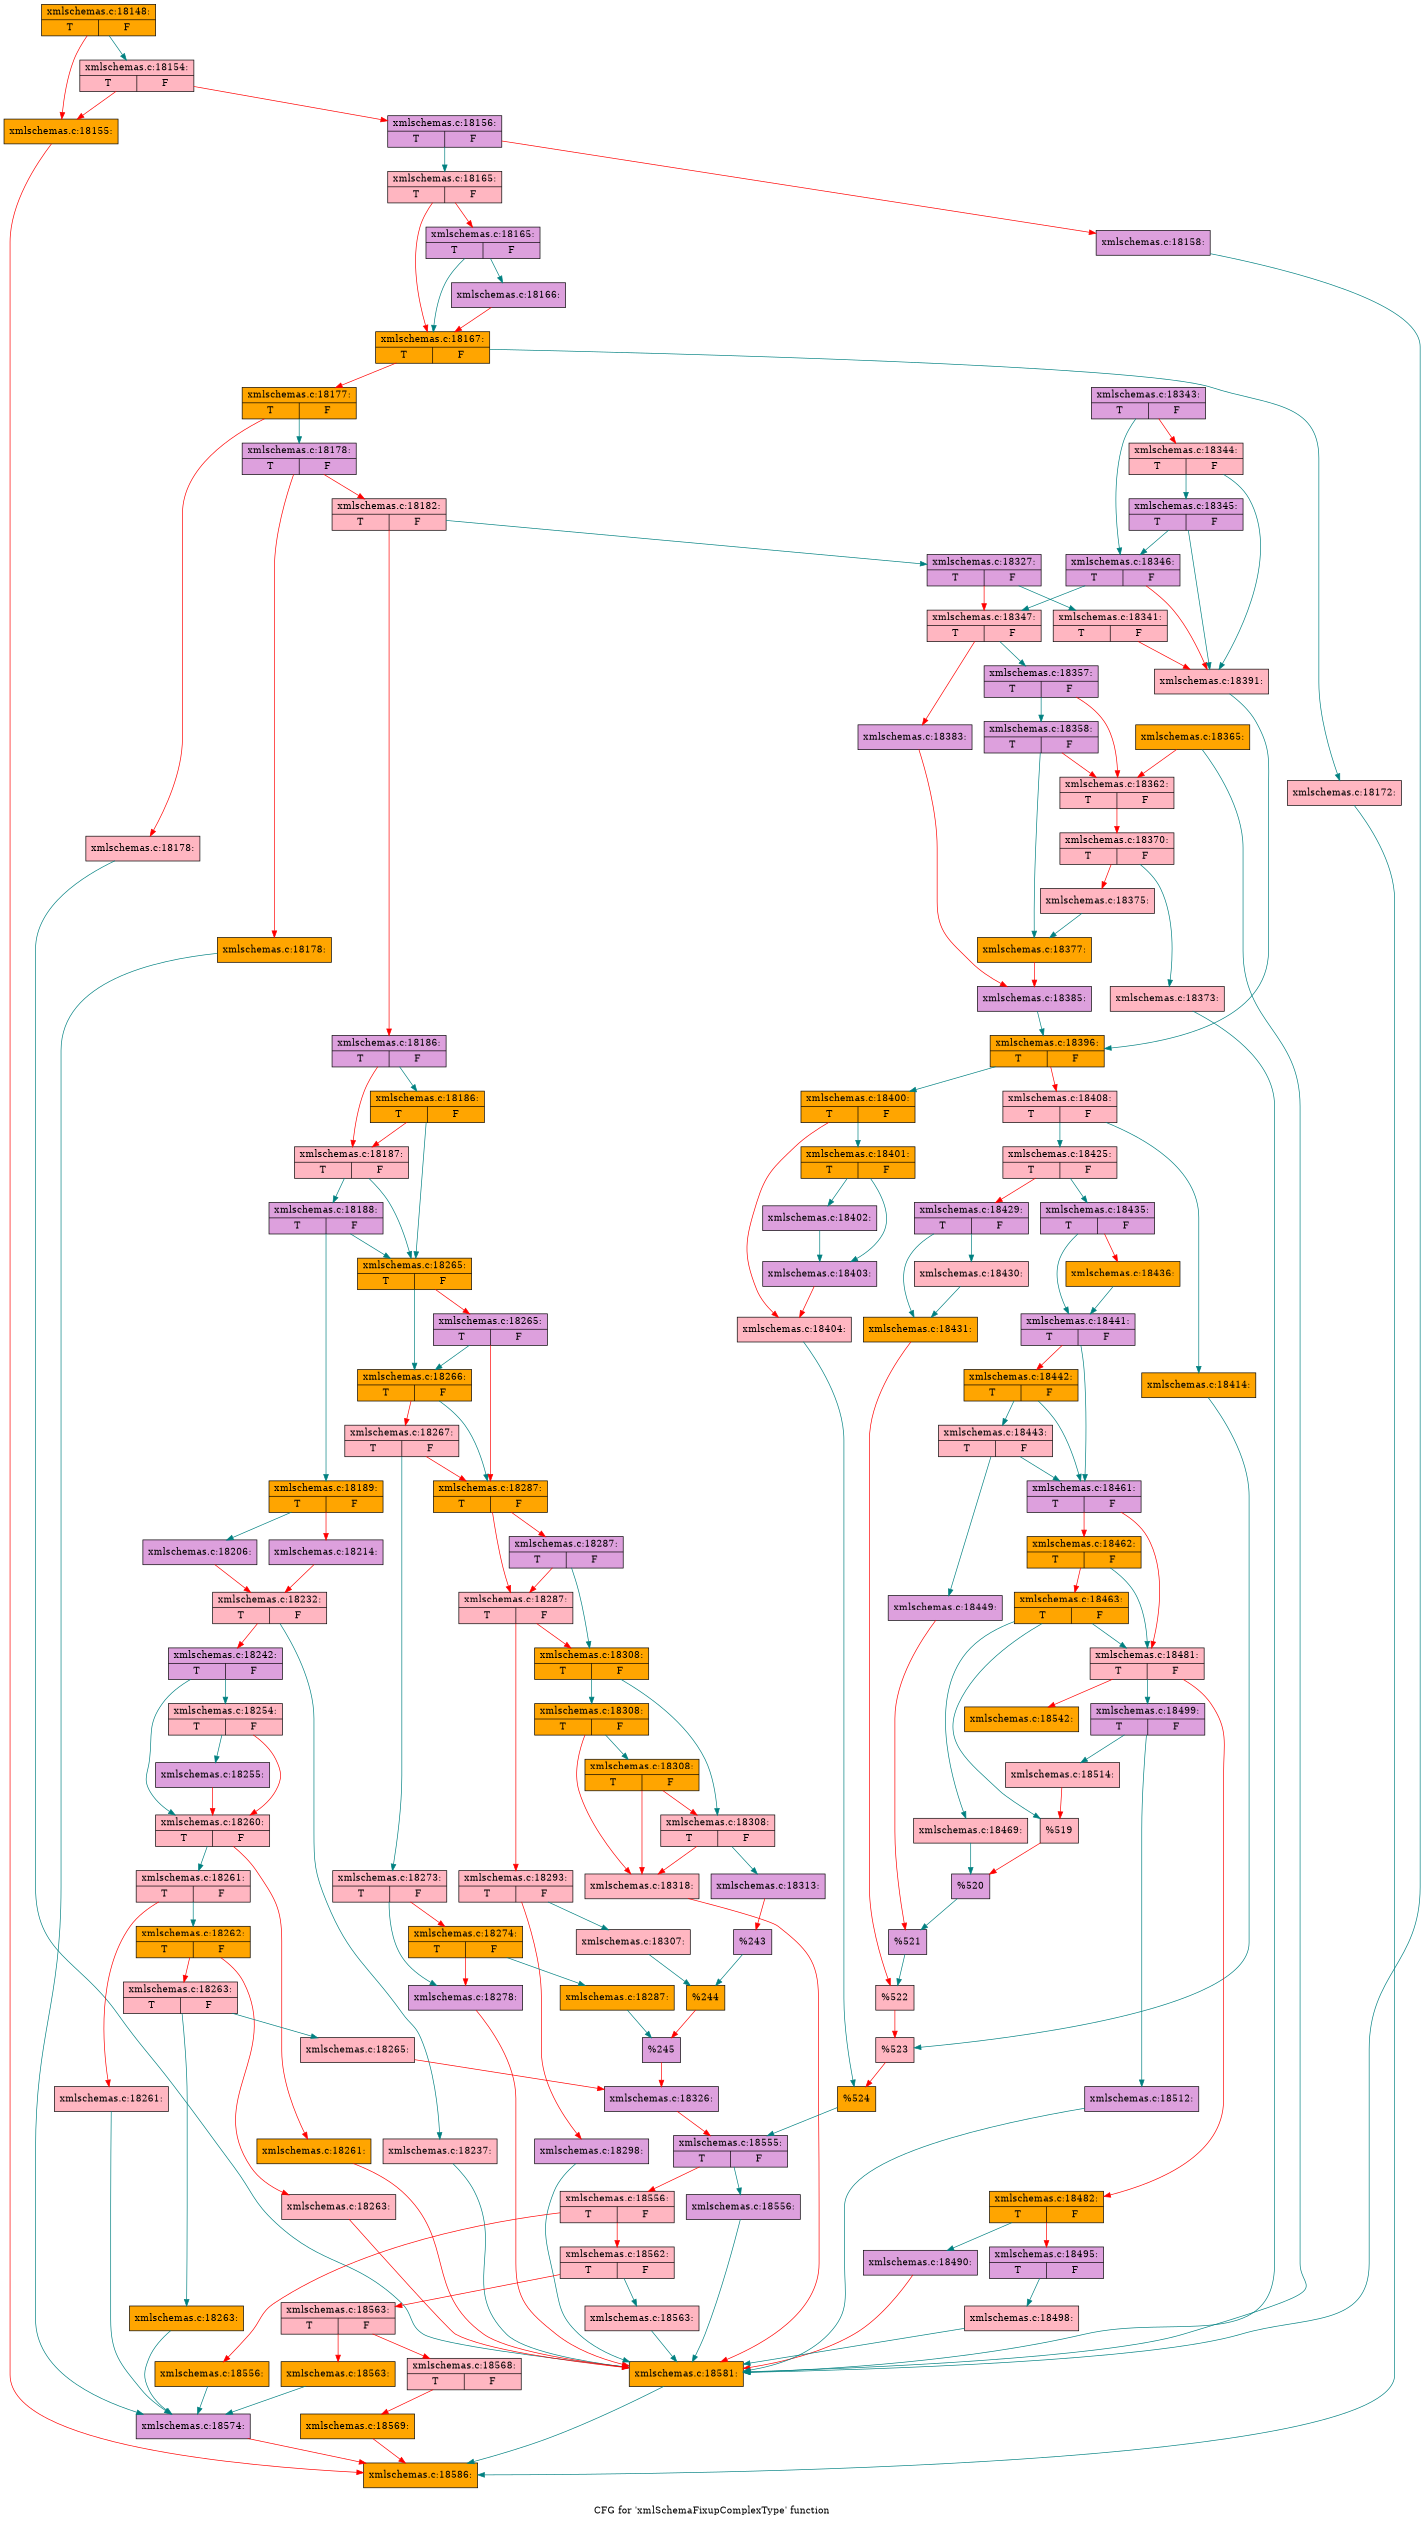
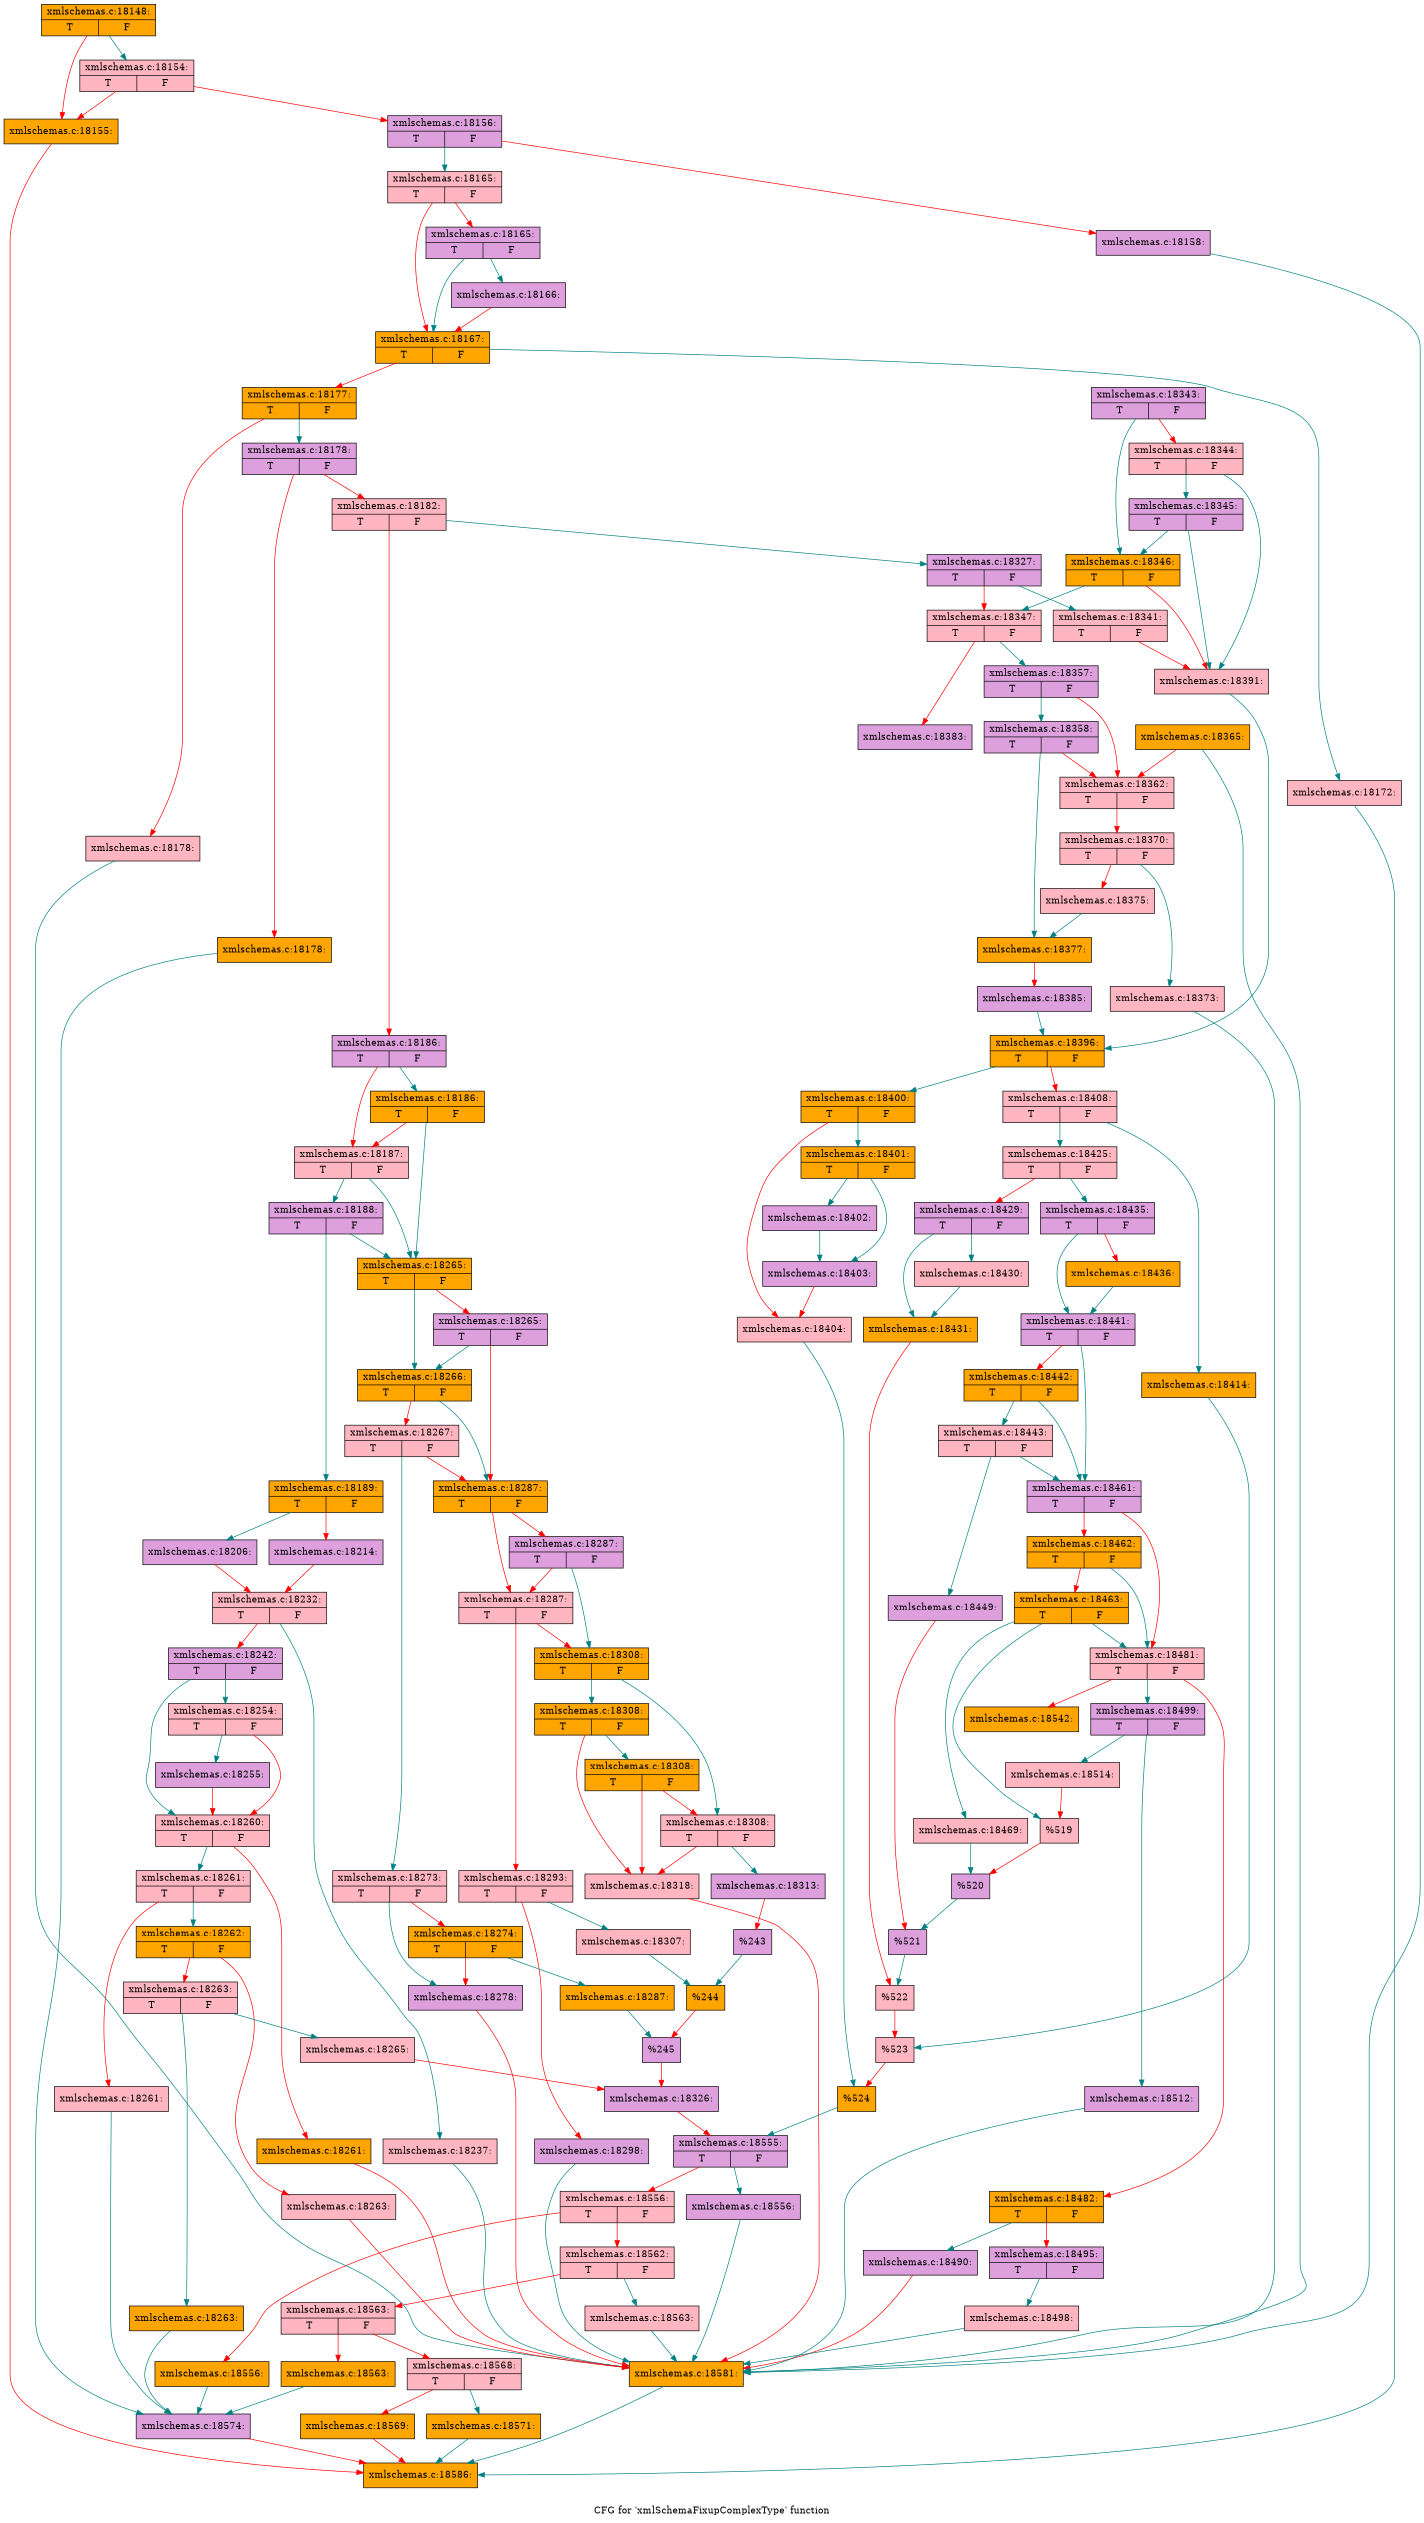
node "xmlschemas.c:18346:": fillcolor plum -> orange
edge "xmlschemas.c:18383:" -> "xmlschemas.c:18385:": removed
node "xmlschemas.c:18571:": added
